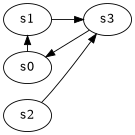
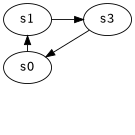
node "s2": removed
